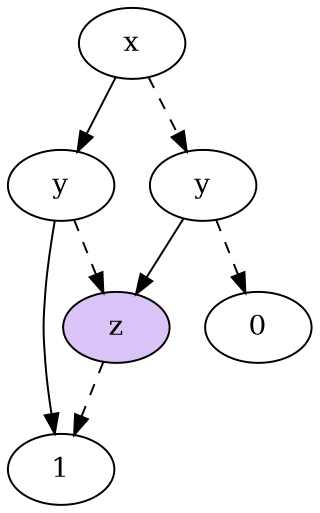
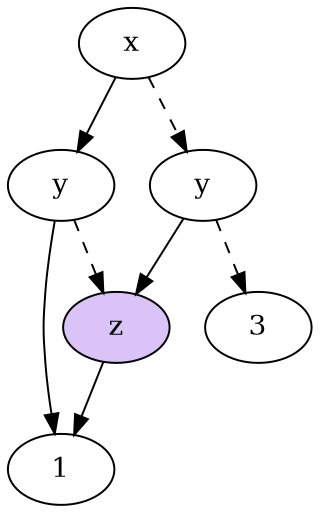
node "0": label "0" -> "3"
edge "z" -> "1": style dashed -> solid
